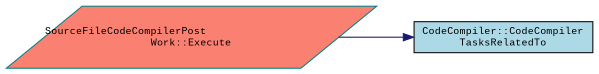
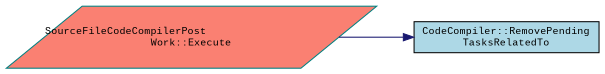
node "CodeCompiler::CodeCompiler TasksRelatedTo": label "CodeCompiler::CodeCompiler TasksRelatedTo" -> "CodeCompiler::RemovePending TasksRelatedTo"
